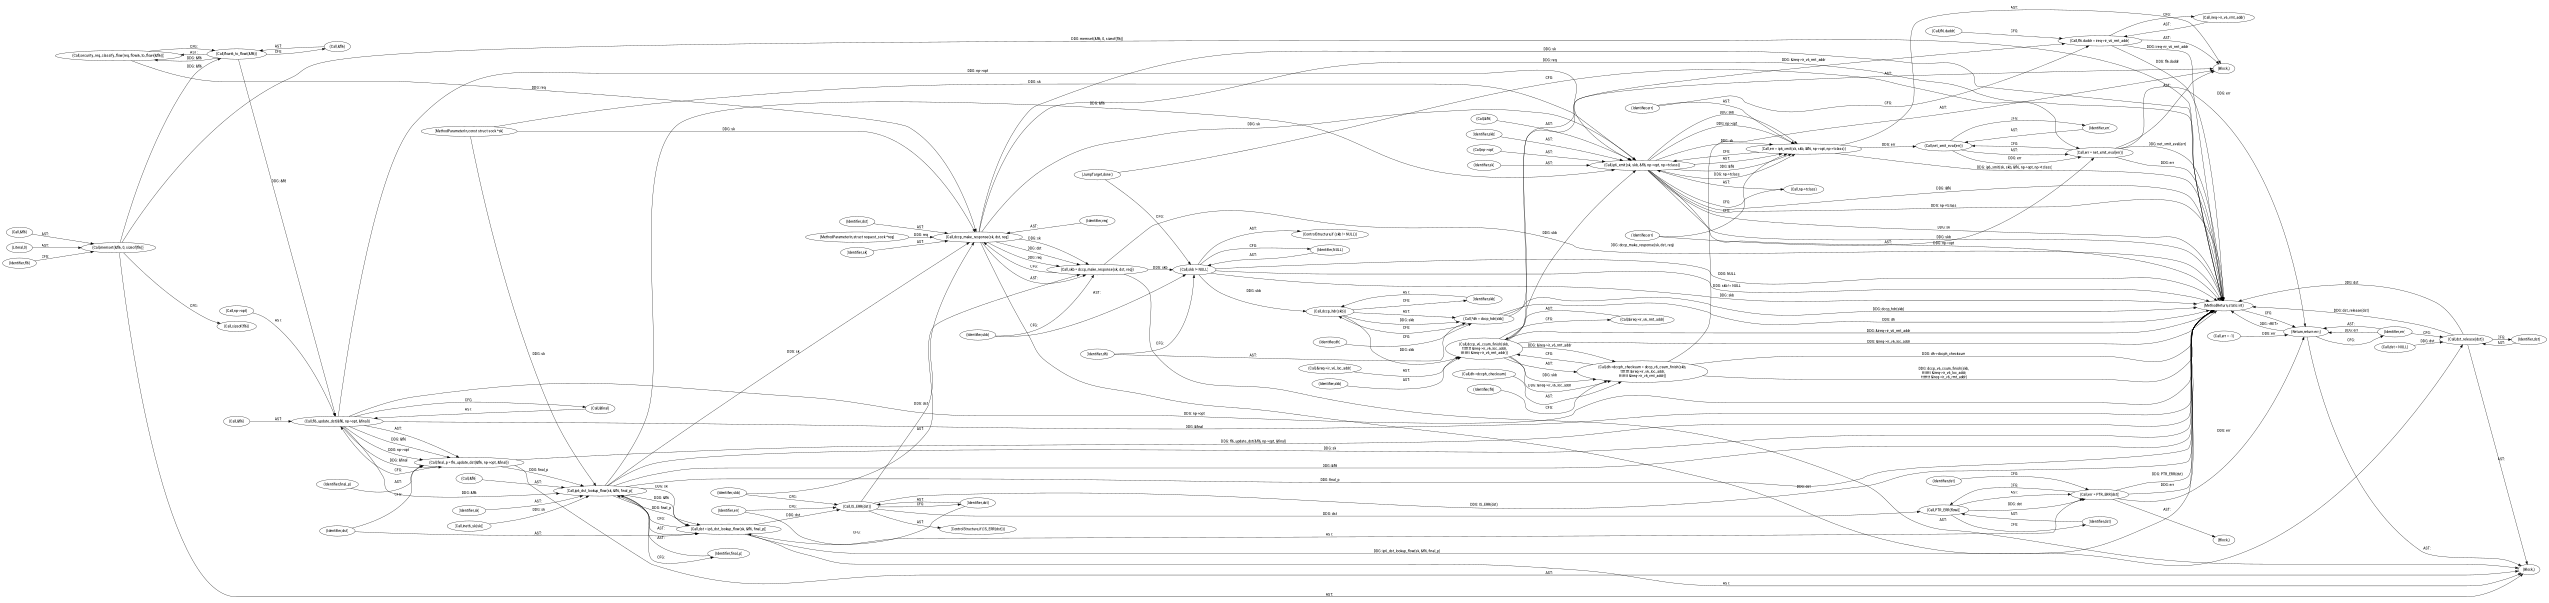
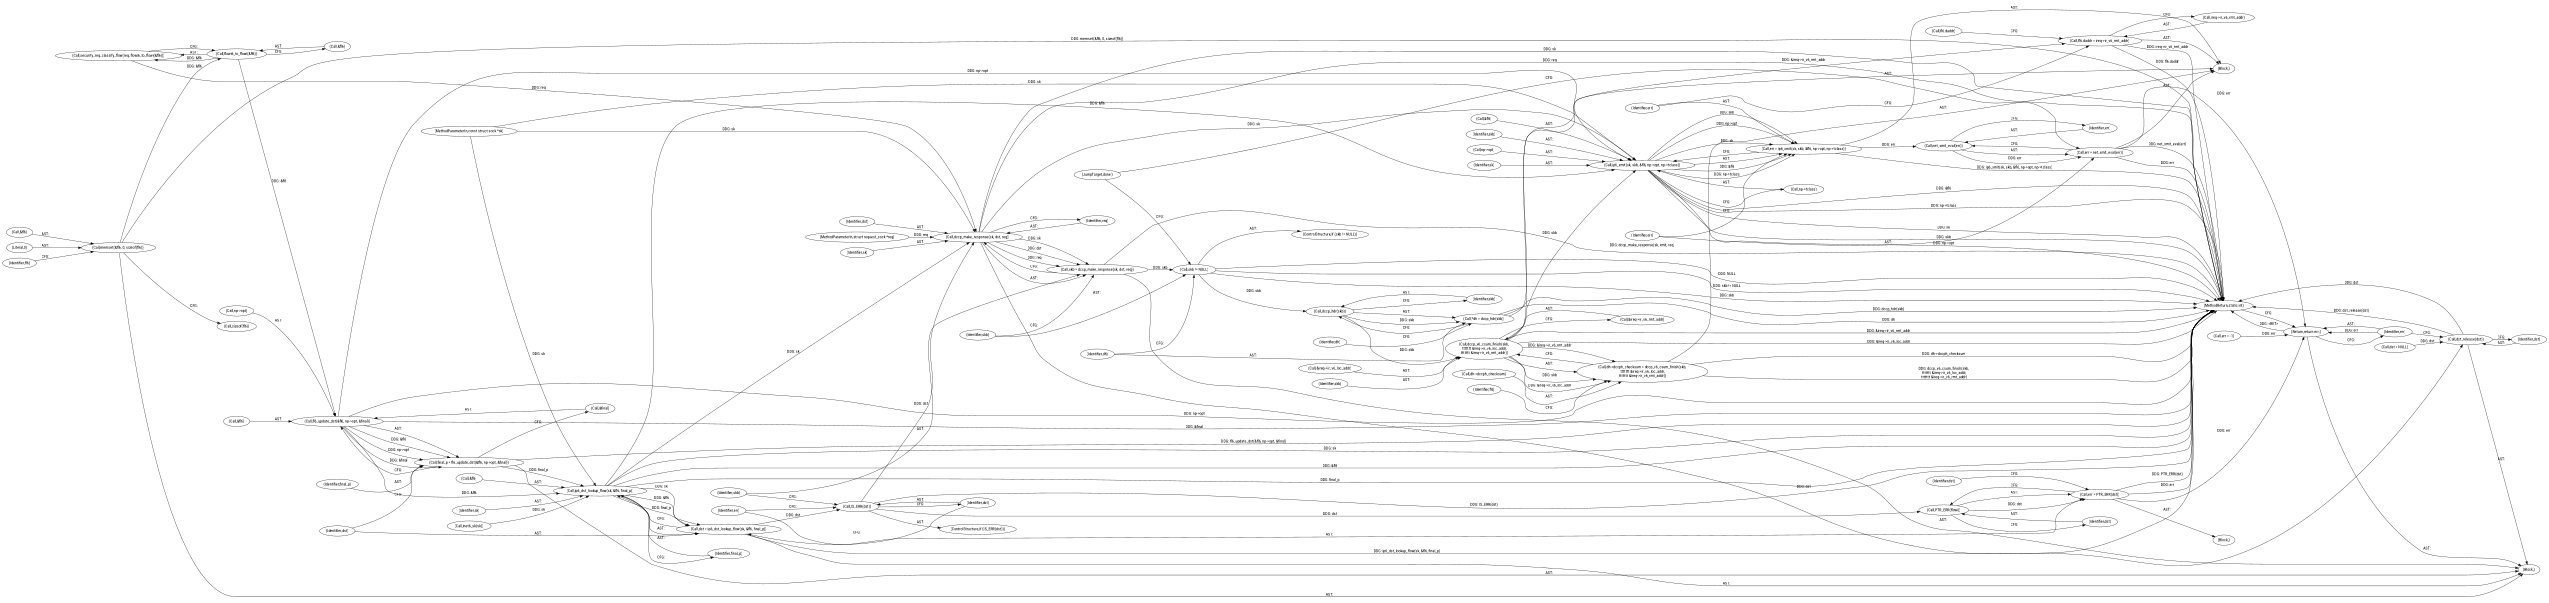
edge "(Call,dccp_make_response(sk, dst, req))" -> "(Identifier,req)": added, label "CFG:"
edge "(Call,skb = dccp_make_response(sk, dst, req))" -> "(MethodReturn,static int)": label "DDG: dccp_make_response(sk, dst, req)" -> "DDG: dccp_make_response(sk, xmit, req)"
node "(Identifier,NULL)": removed
edge "(Call,fl6_update_dst(&fl6, np->opt, &final))" -> "(Call,&final)": now "(Call,final_p = fl6_update_dst(&fl6, np->opt, &final))" -> "(Call,&final)"
